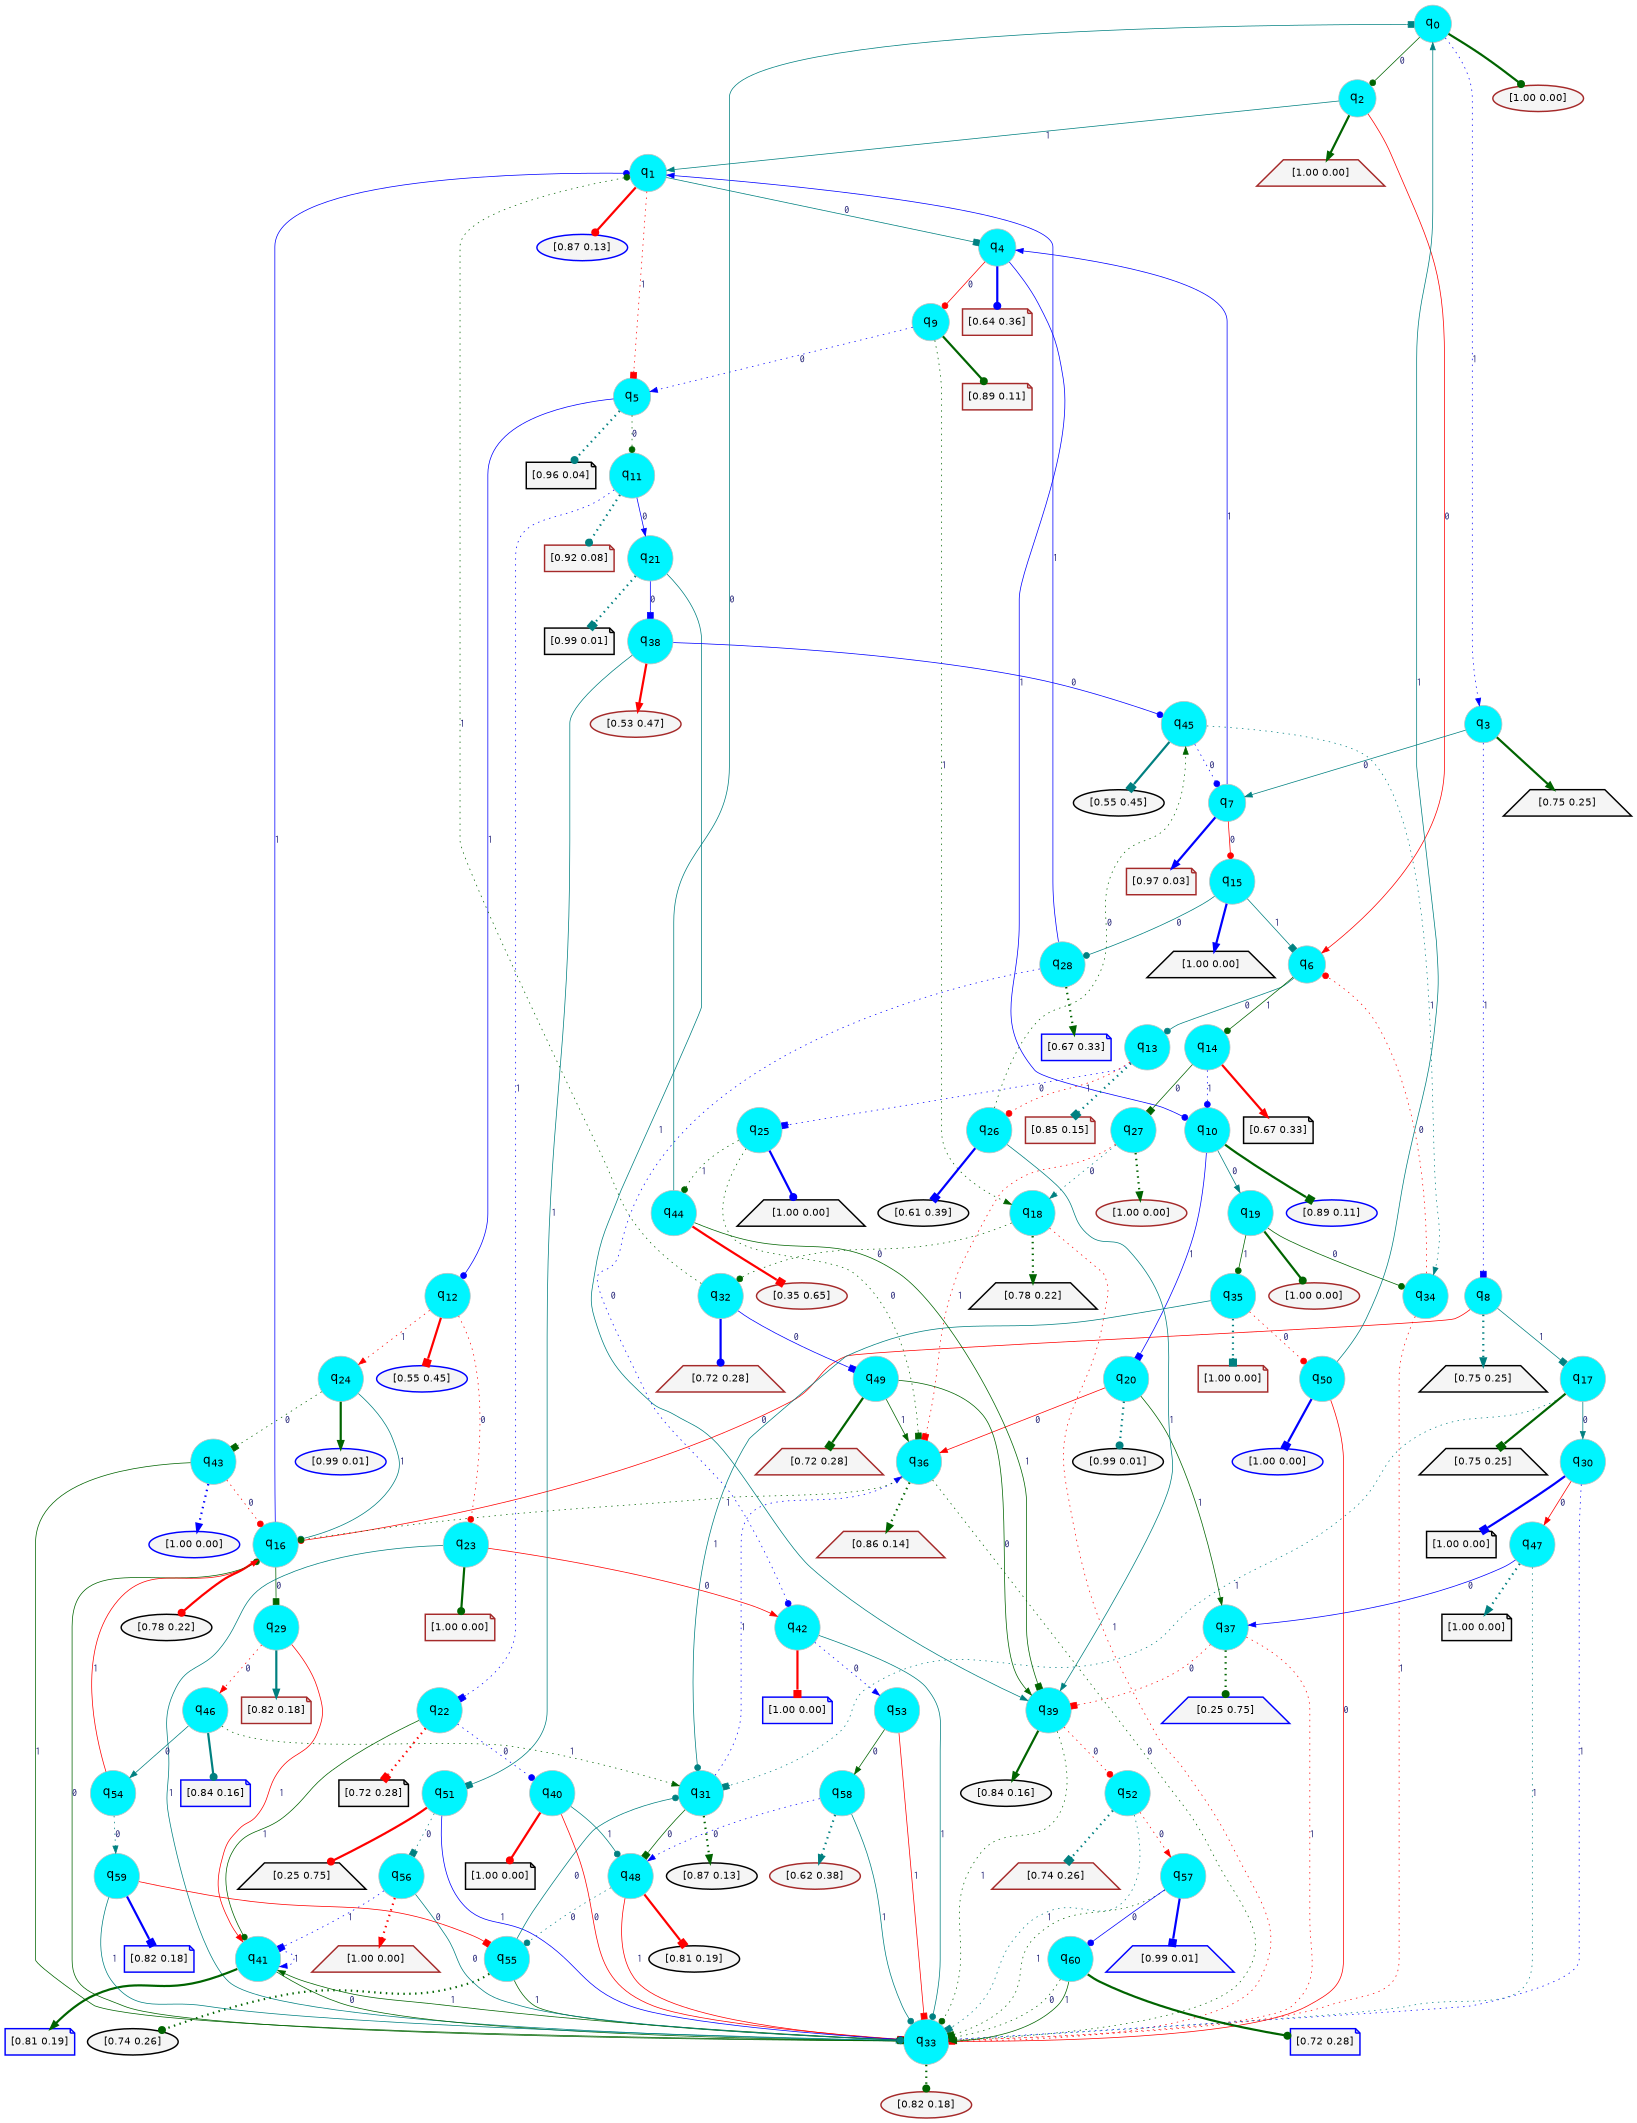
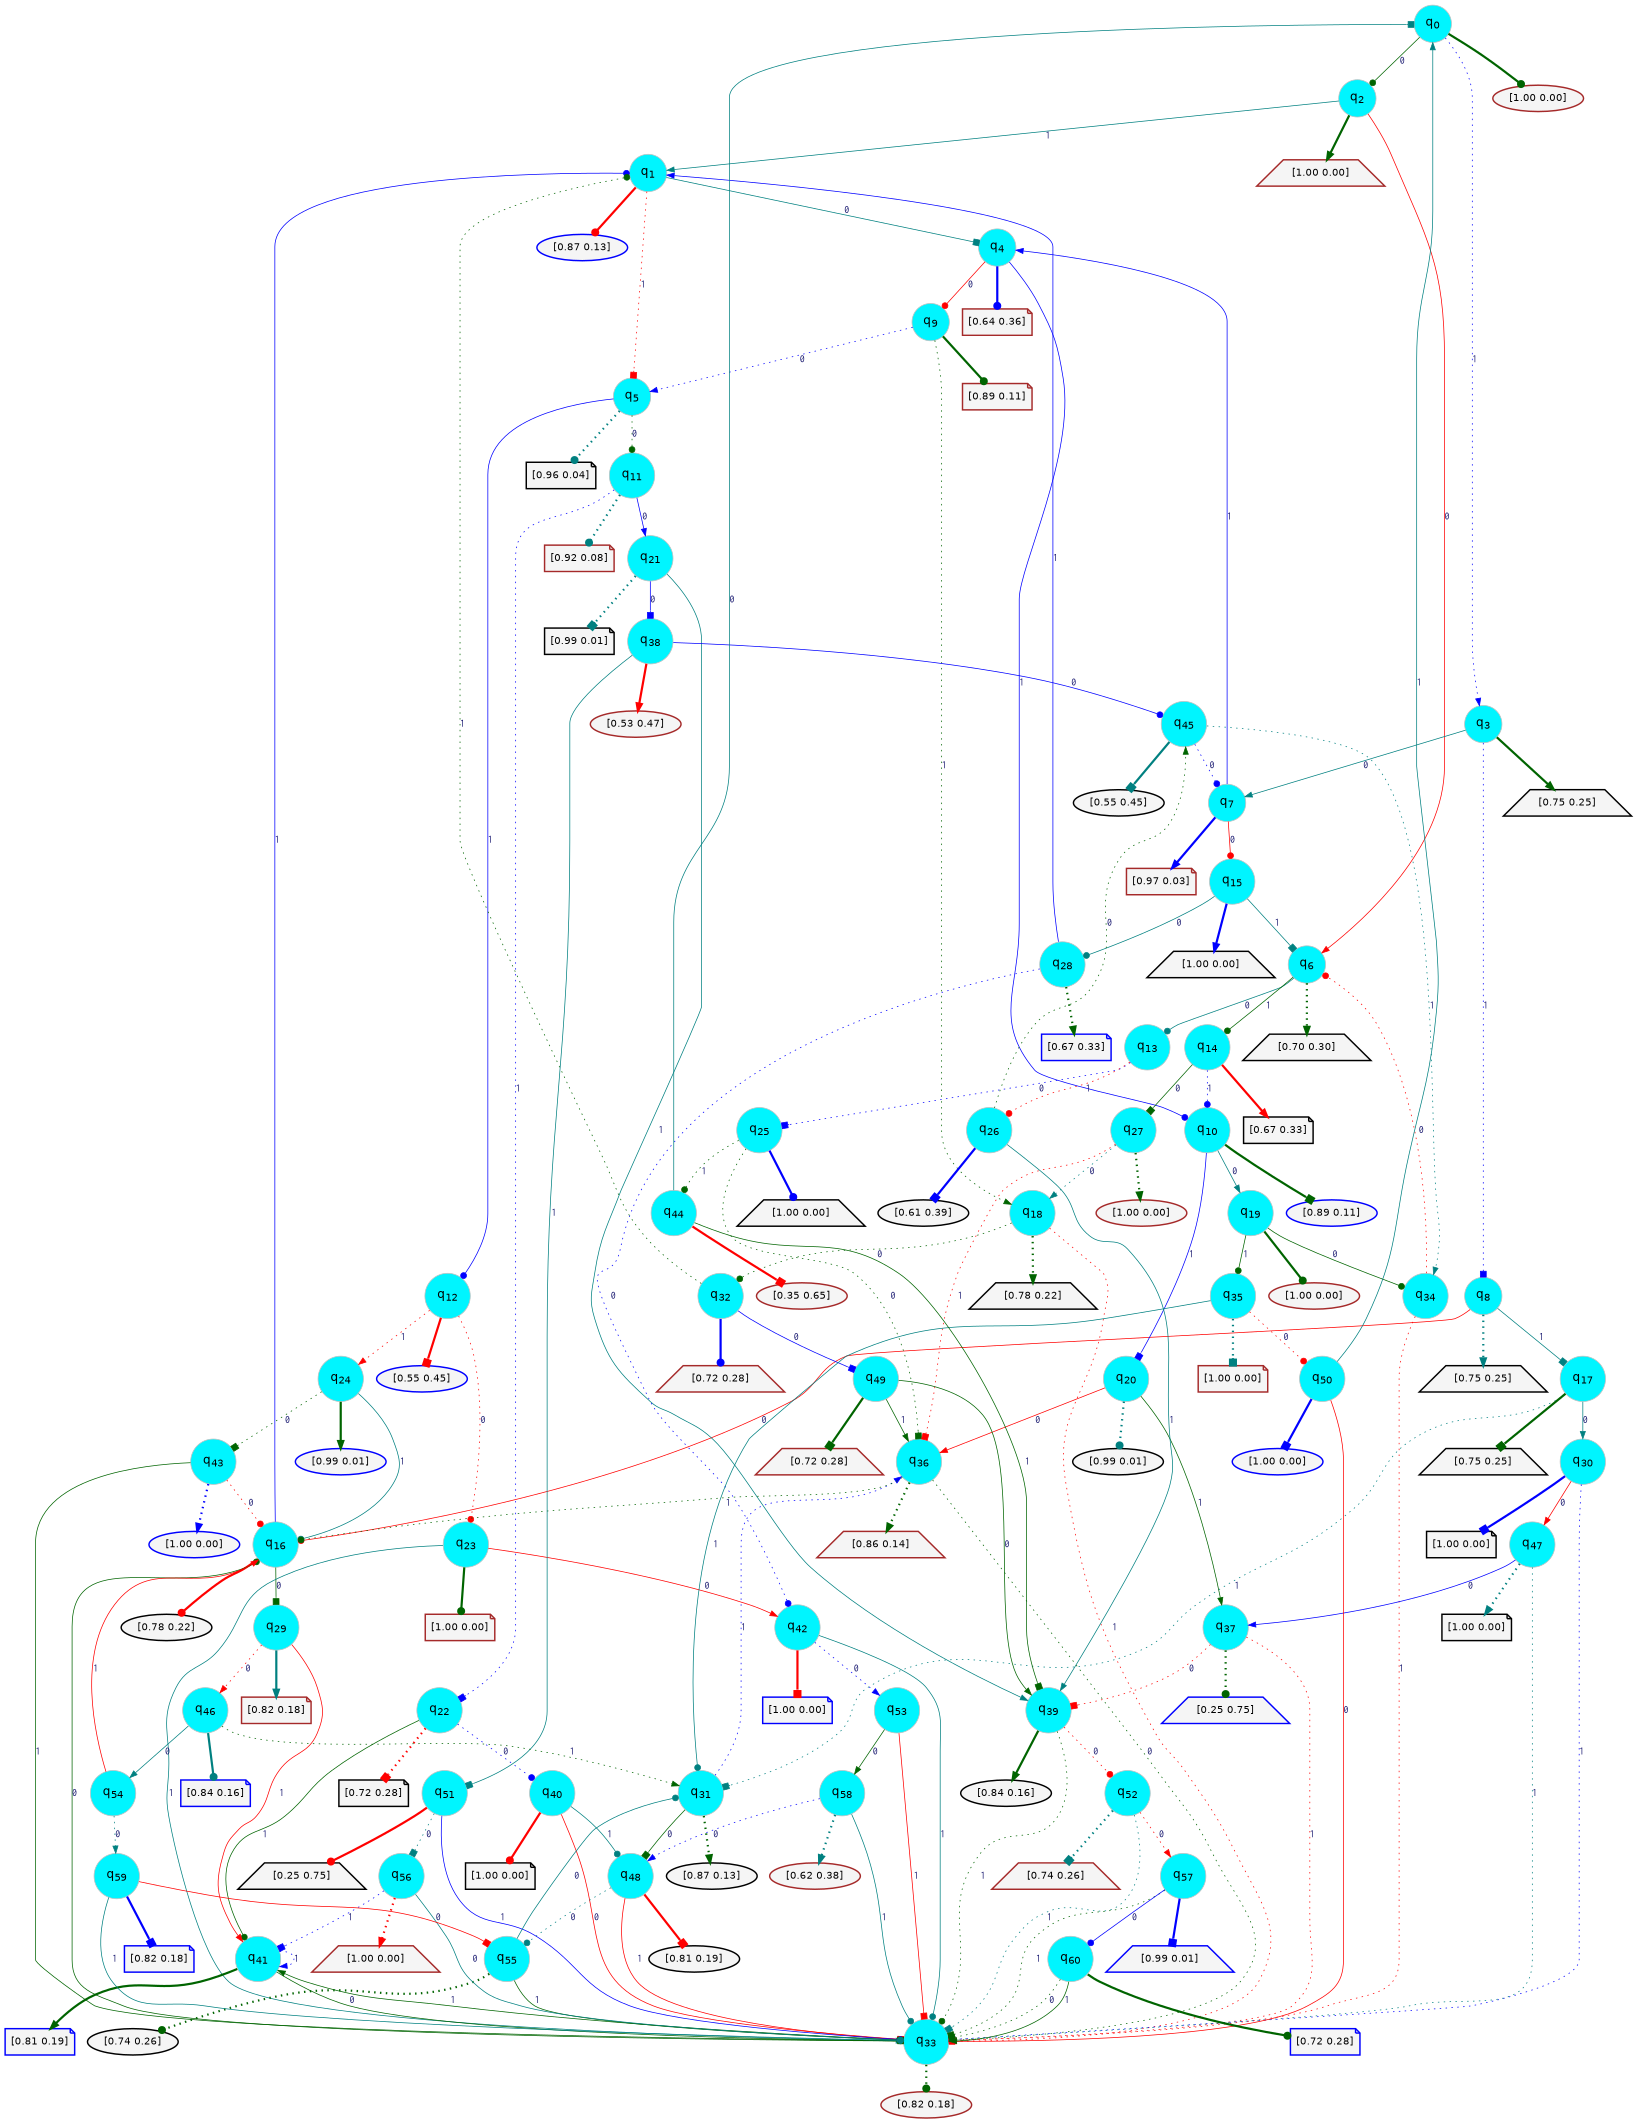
node "[0.70 0.30]": added
node "[0.85 0.15]": removed
